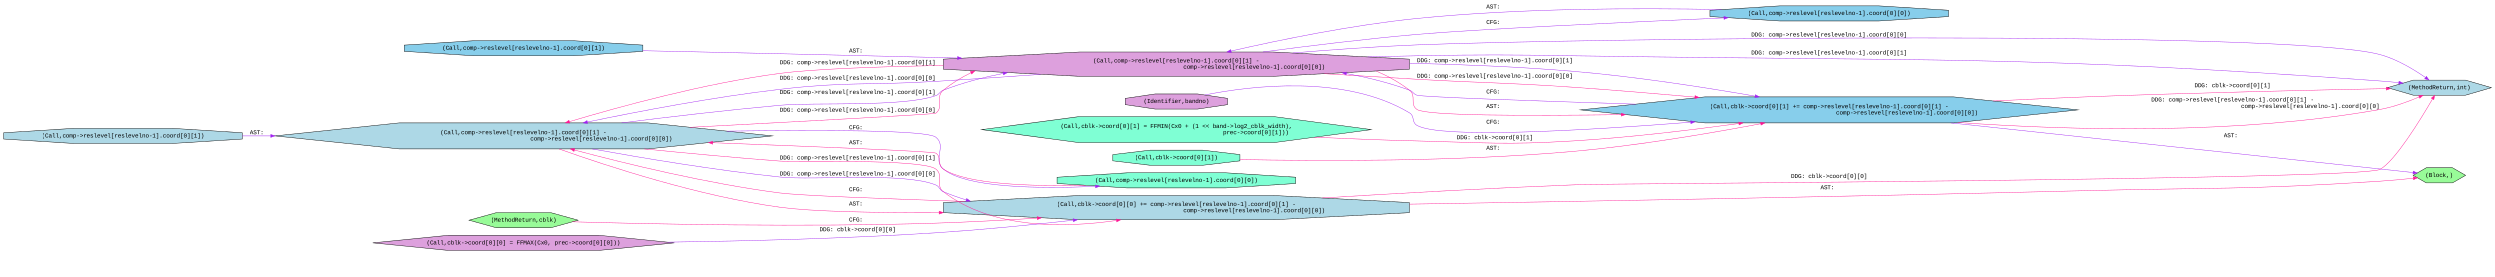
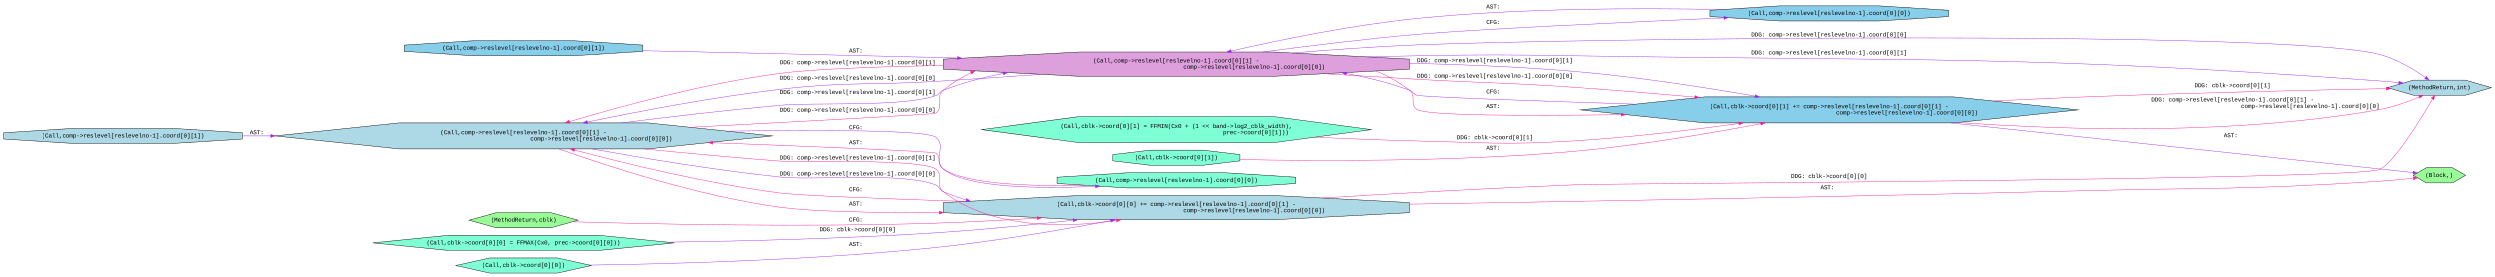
node "(Identifier,bandno)": removed
node "(Call,cblk->coord[0][0] = FFMAX(Cx0, prec->coord[0][0]))": fillcolor plum -> aquamarine
node "(Call,cblk->coord[0][0])": added
